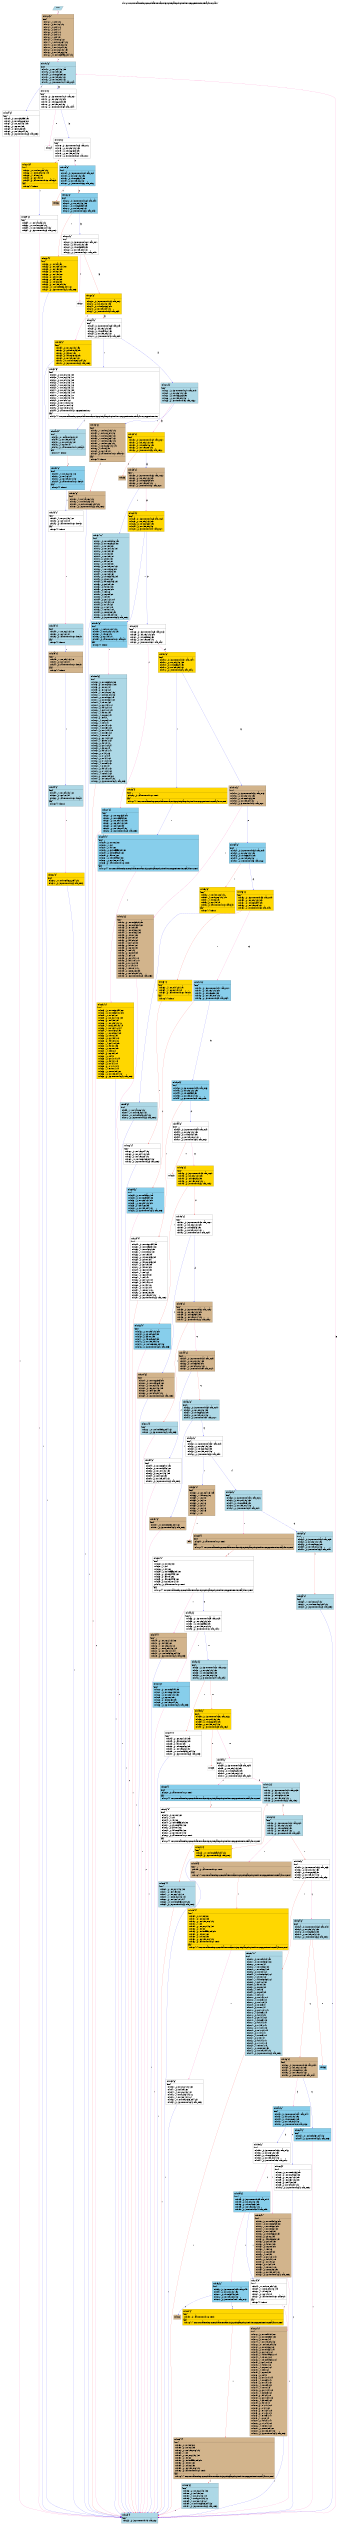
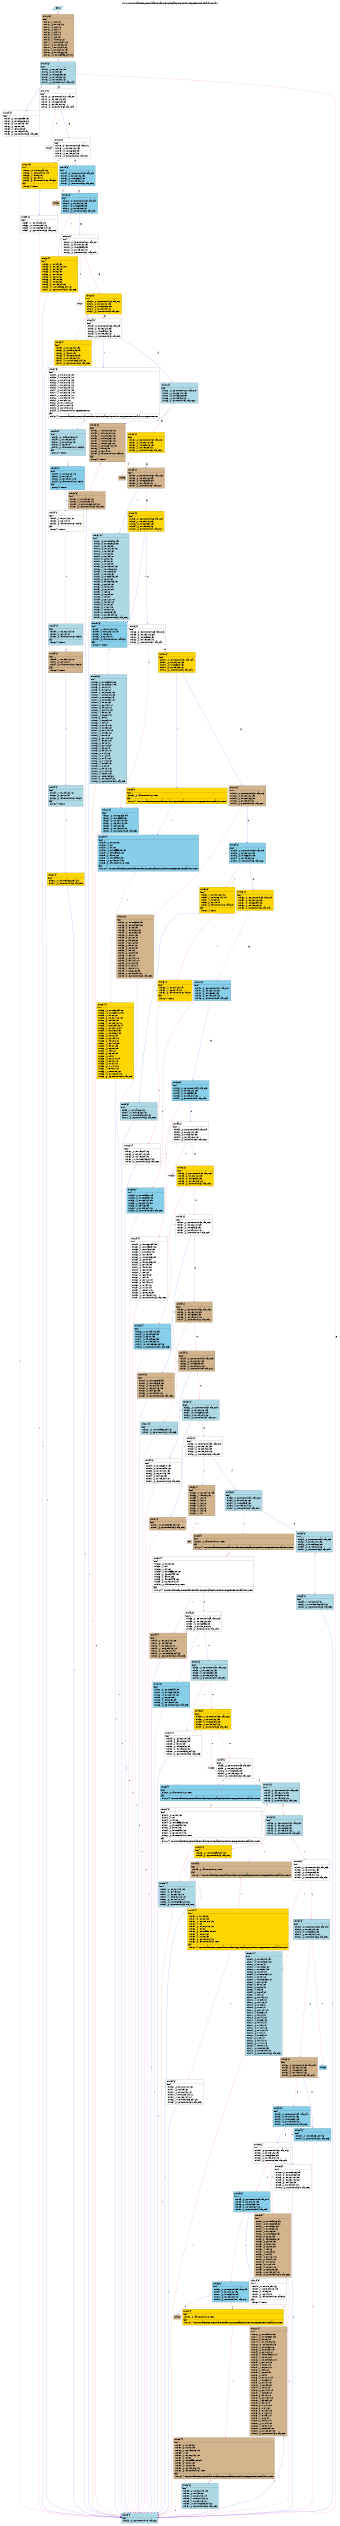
node "Users": label "Users" -> "Entry"
edge "0x401d0a [5]" -> "0x401d0f [44]": reversed
